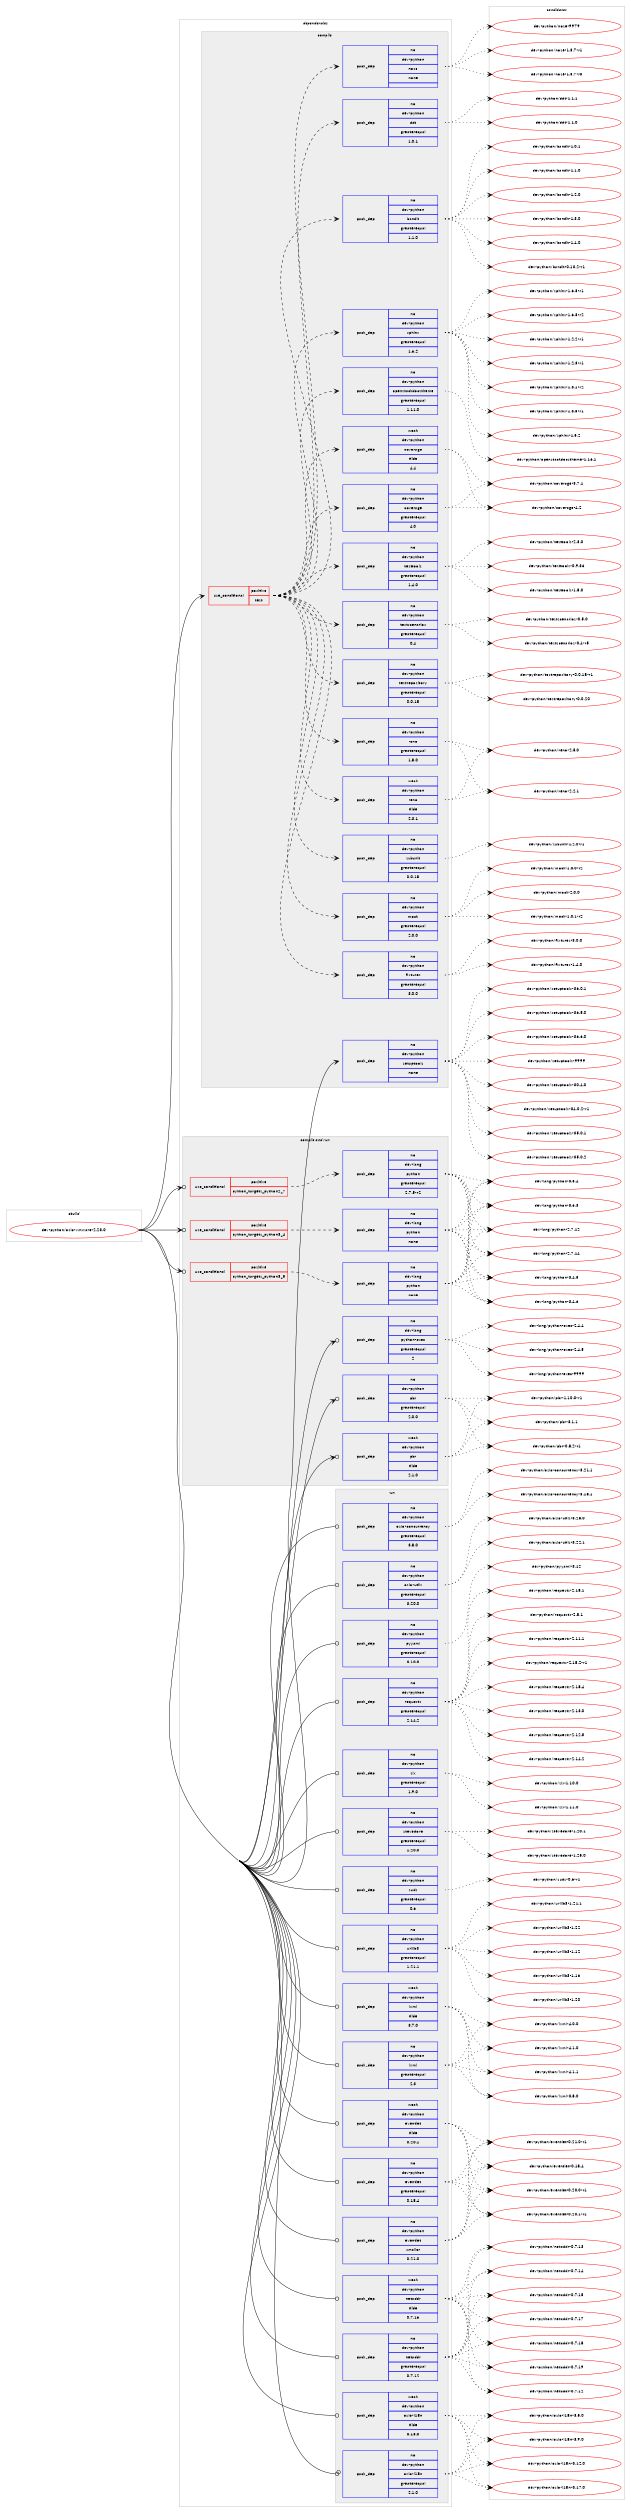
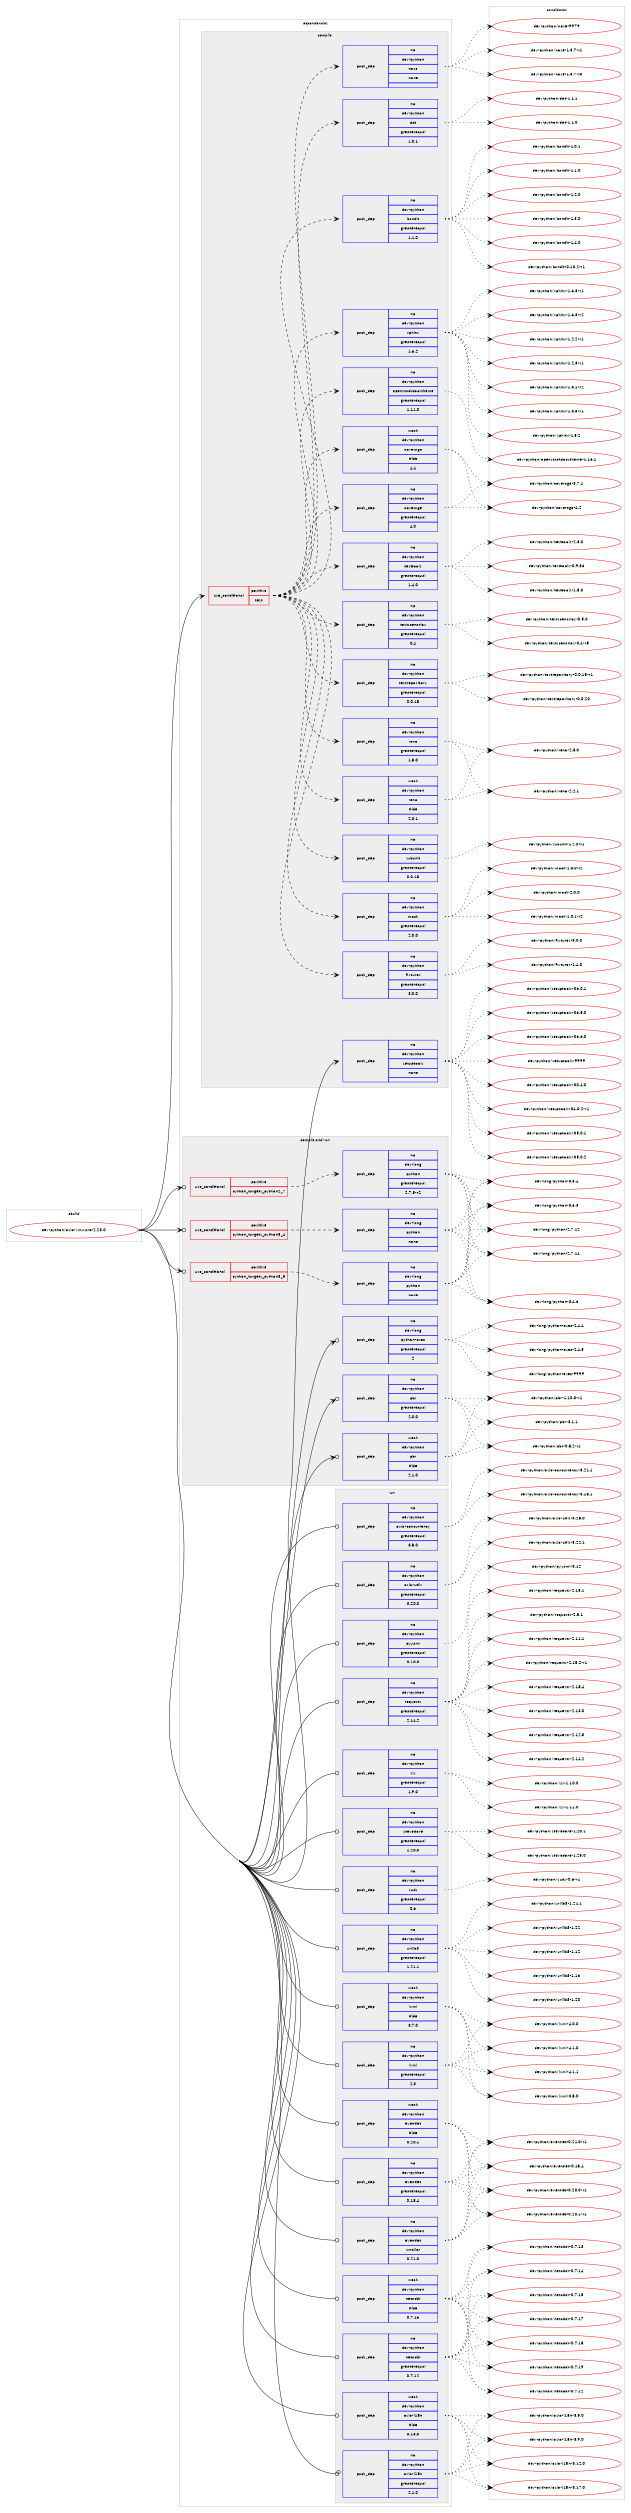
node "dev-lang/python-3.4.5": removed
